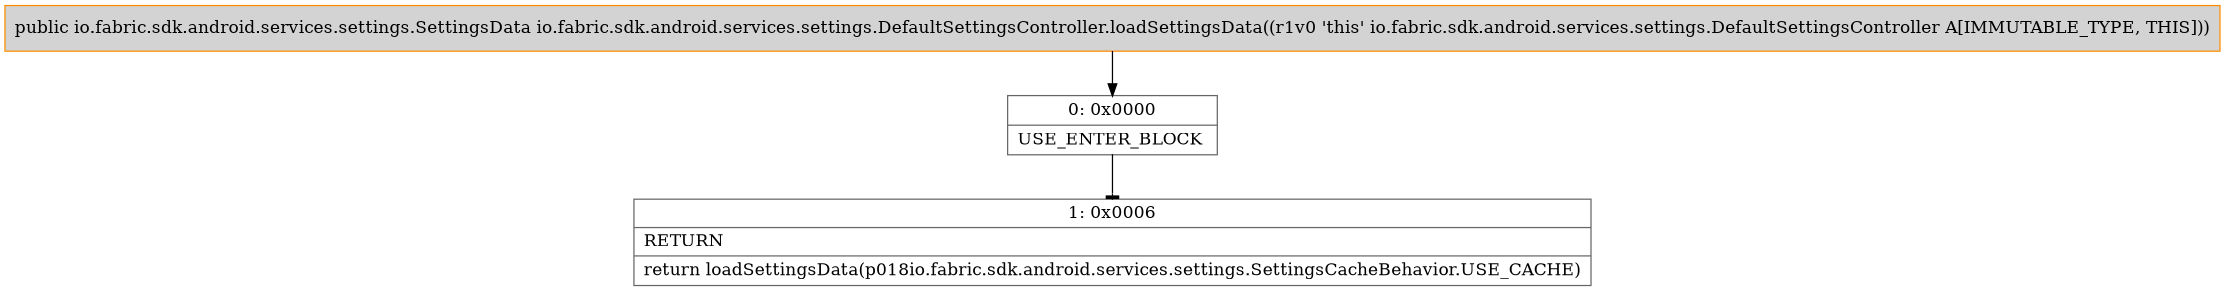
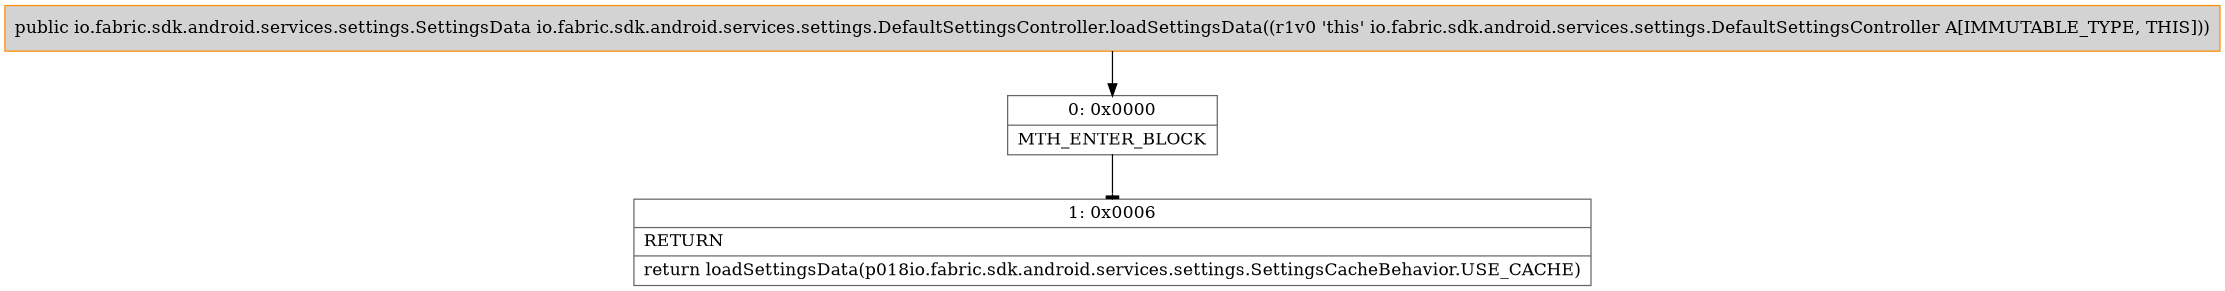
node "0: 0x0000": text "USE_ENTER_BLOCK" -> "MTH_ENTER_BLOCK"
